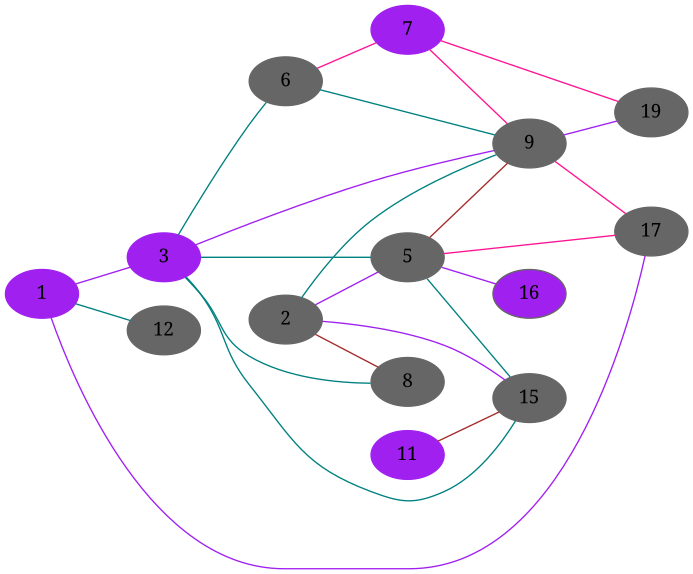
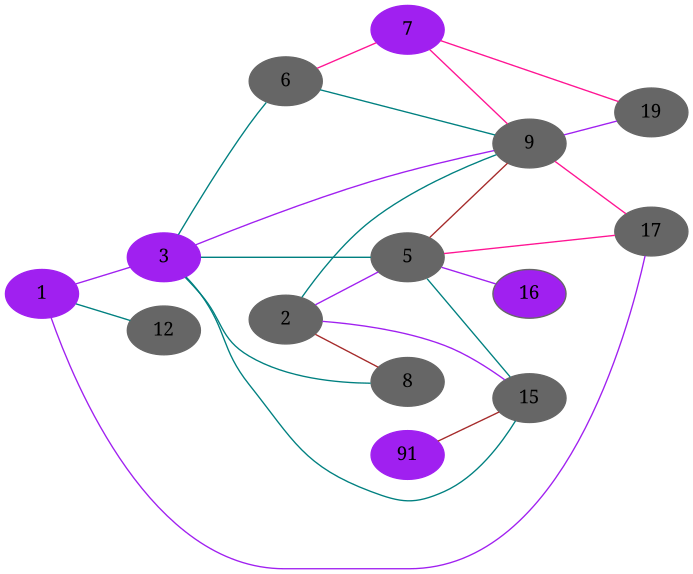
node "11": label "11" -> "91"
